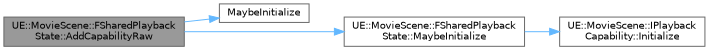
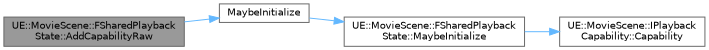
edge "UE::MovieScene::FSharedPlayback State::AddCapabilityRaw" -> "UE::MovieScene::FSharedPlayback State::MaybeInitialize": now "MaybeInitialize" -> "UE::MovieScene::FSharedPlayback State::MaybeInitialize"
node "UE::MovieScene::IPlayback Capability::Initialize": label "UE::MovieScene::IPlayback Capability::Initialize" -> "UE::MovieScene::IPlayback Capability::Capability"
